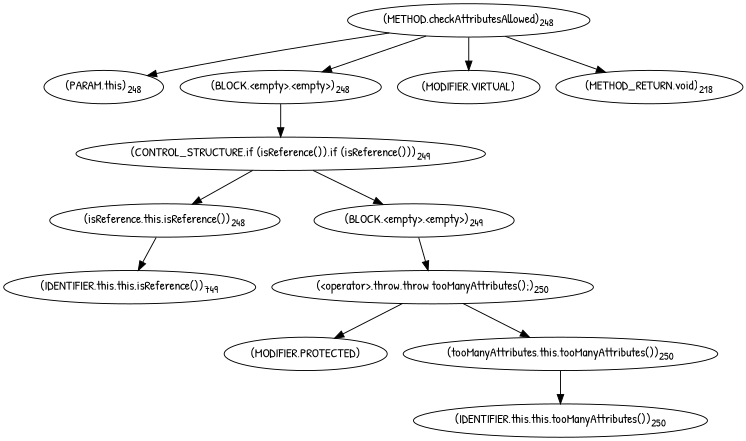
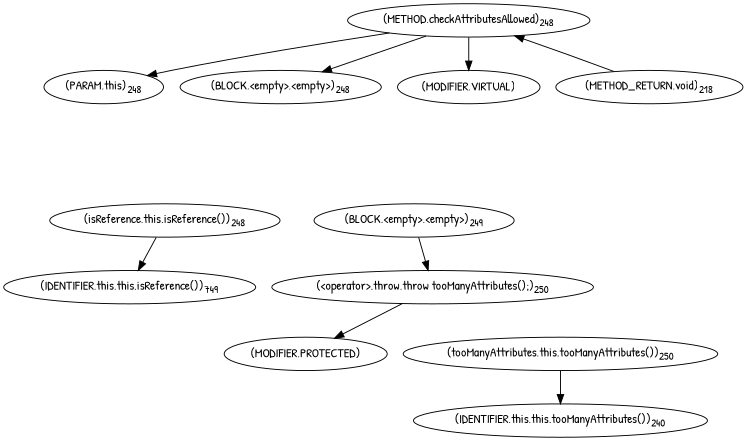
edge "(METHOD,checkAttributesAllowed)" -> "(METHOD_RETURN,void)": reversed
node "(CONTROL_STRUCTURE,if (isReference()),if (isReference()))": removed
edge "(<operator>.throw,throw tooManyAttributes();)" -> "(tooManyAttributes,this.tooManyAttributes())": removed
node "(IDENTIFIER,this,this.tooManyAttributes())": text "250" -> "240"
